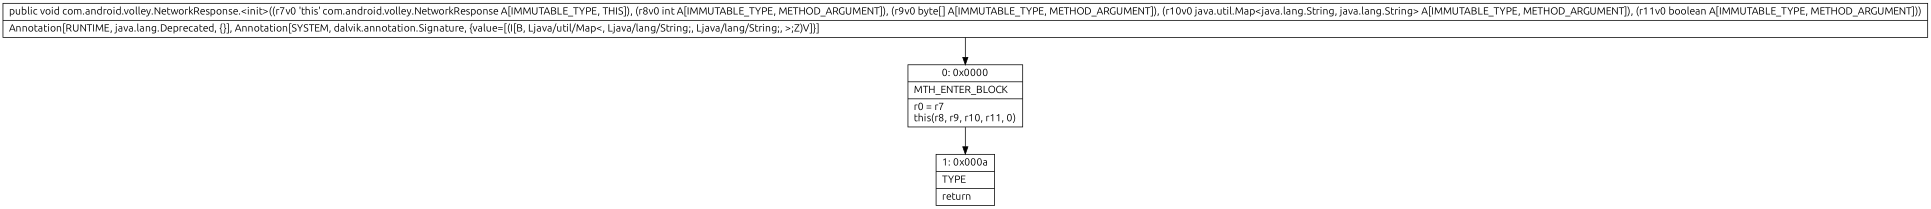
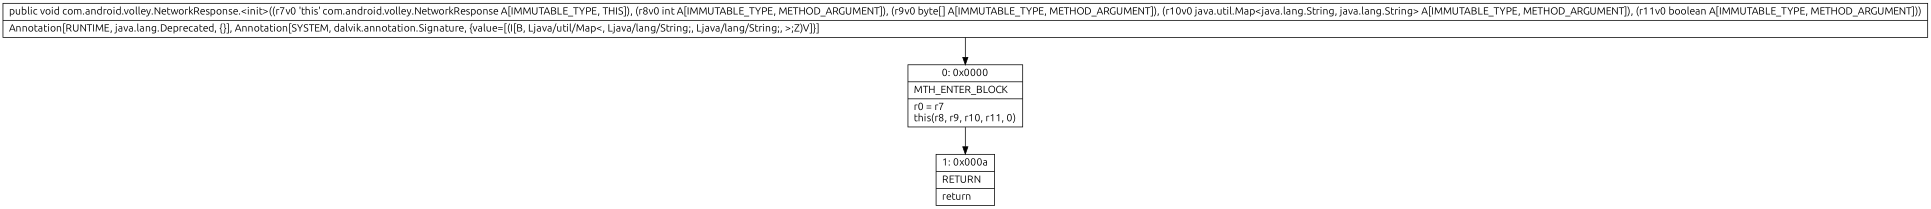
node "1: 0x000a": text "TYPE" -> "RETURN"
